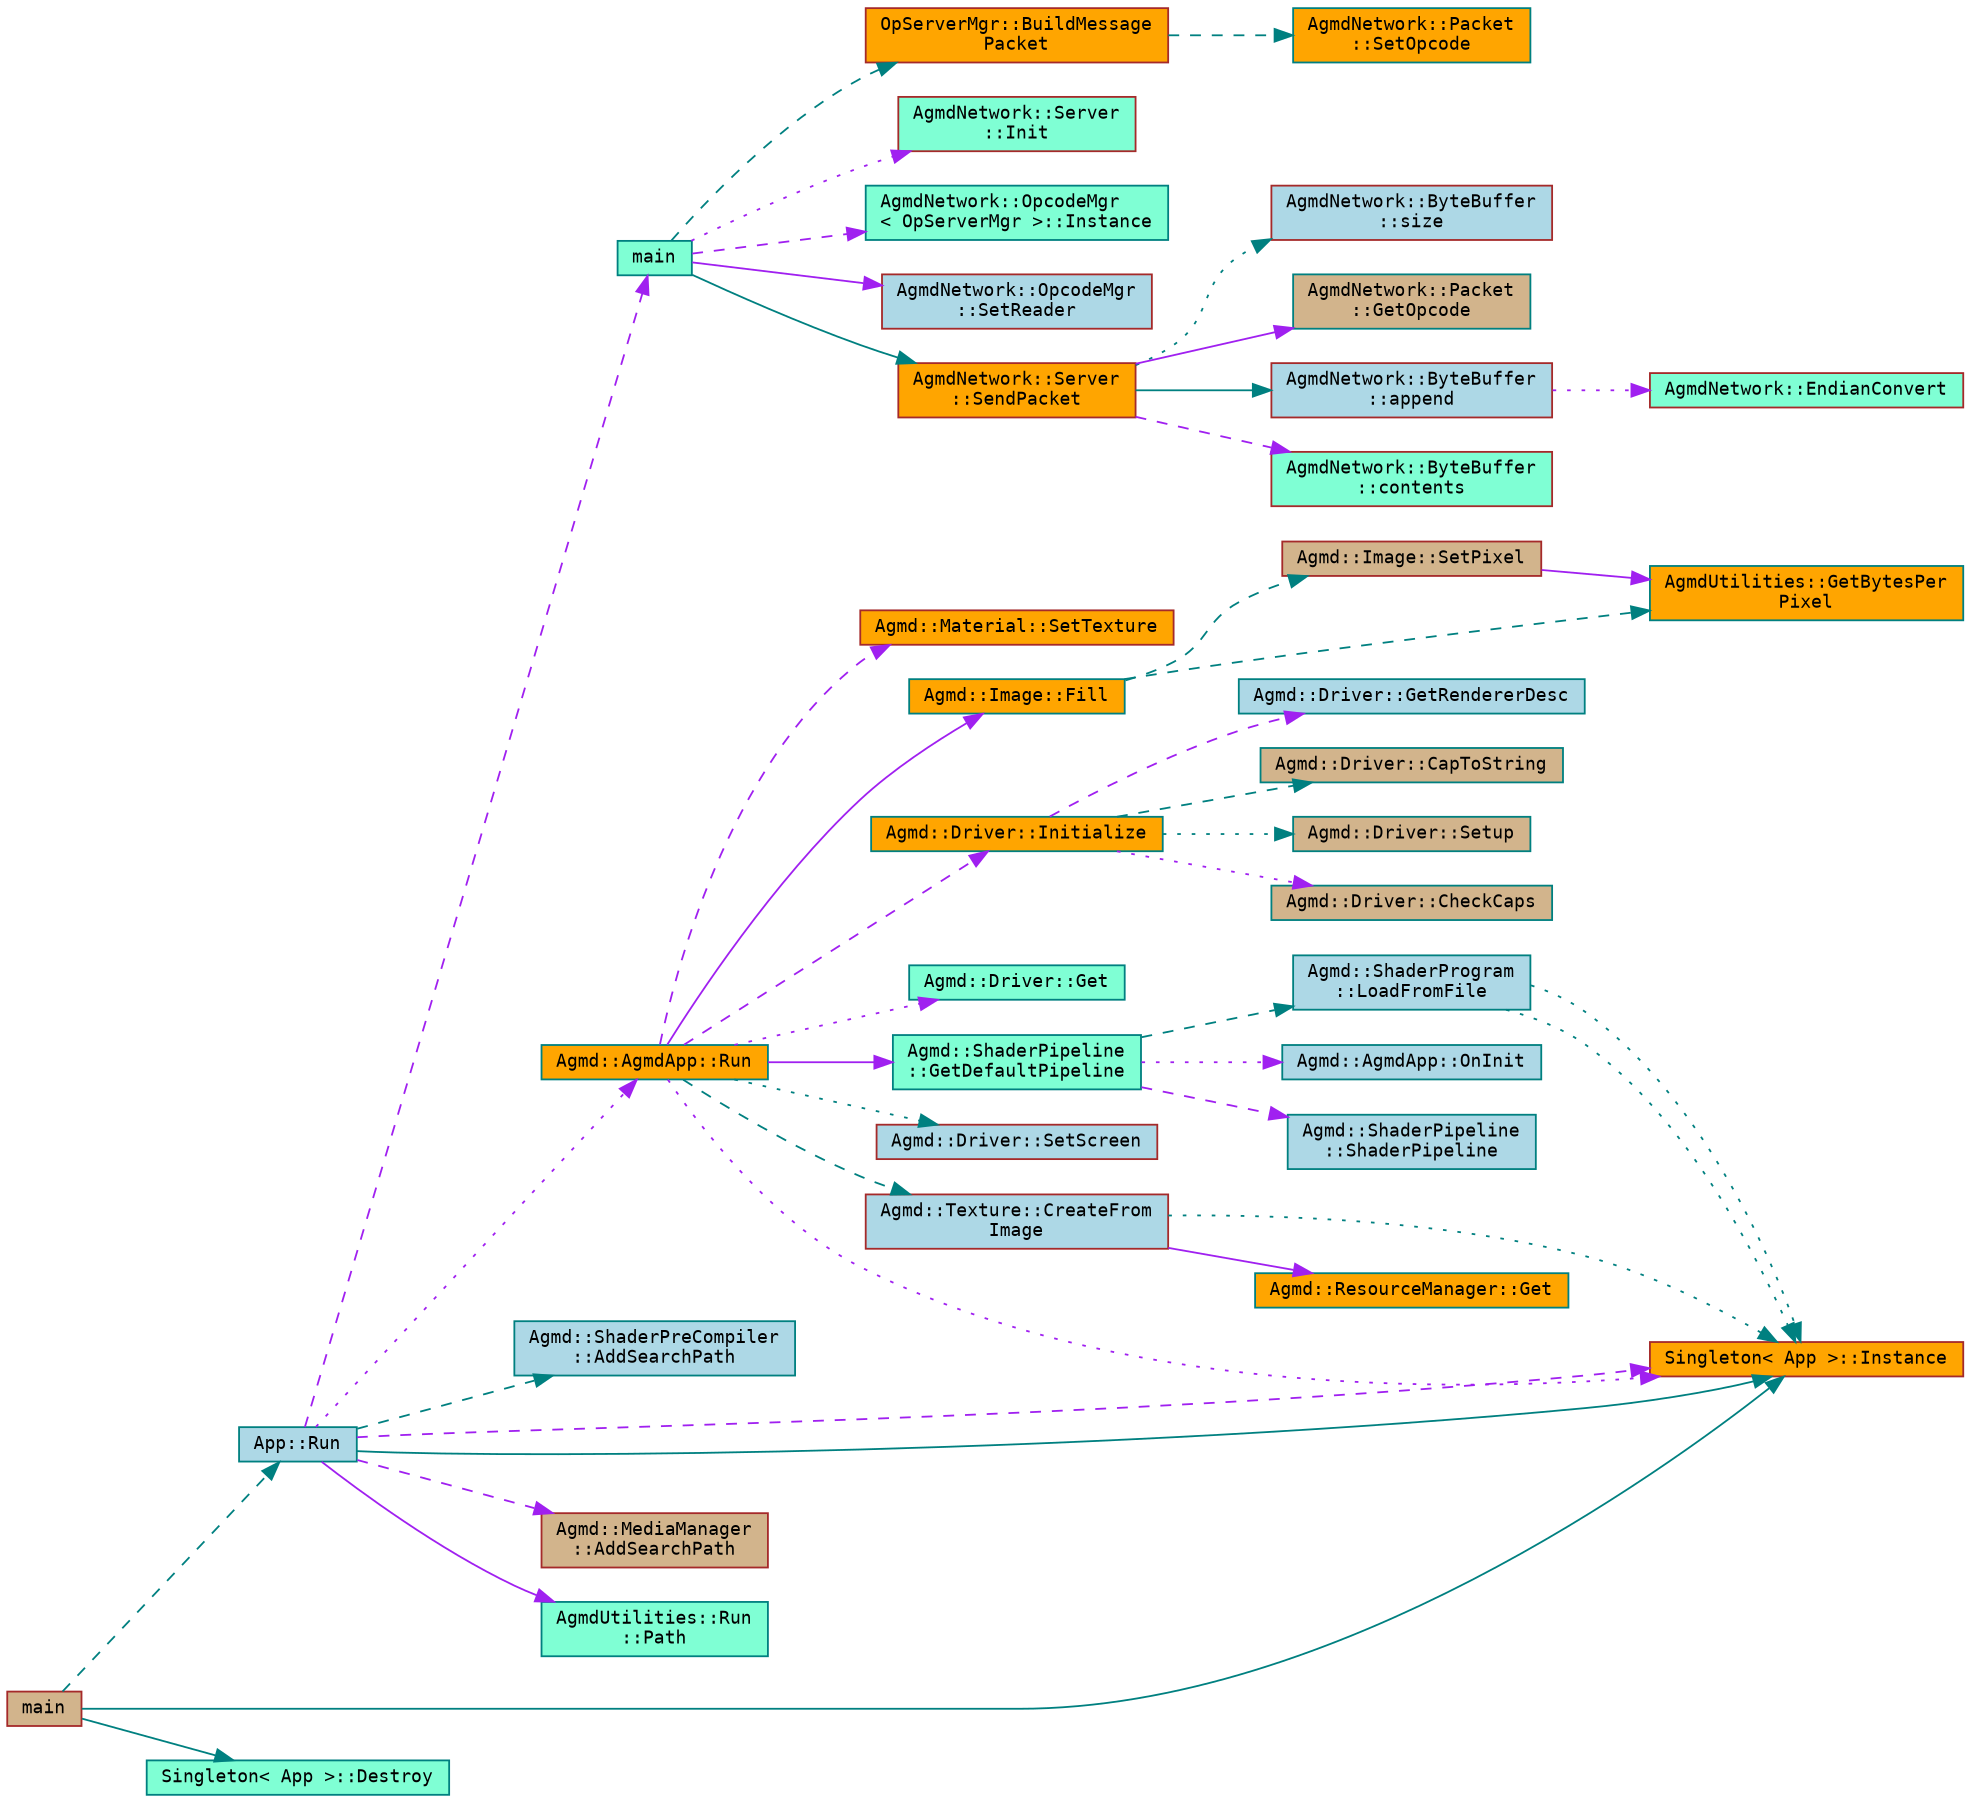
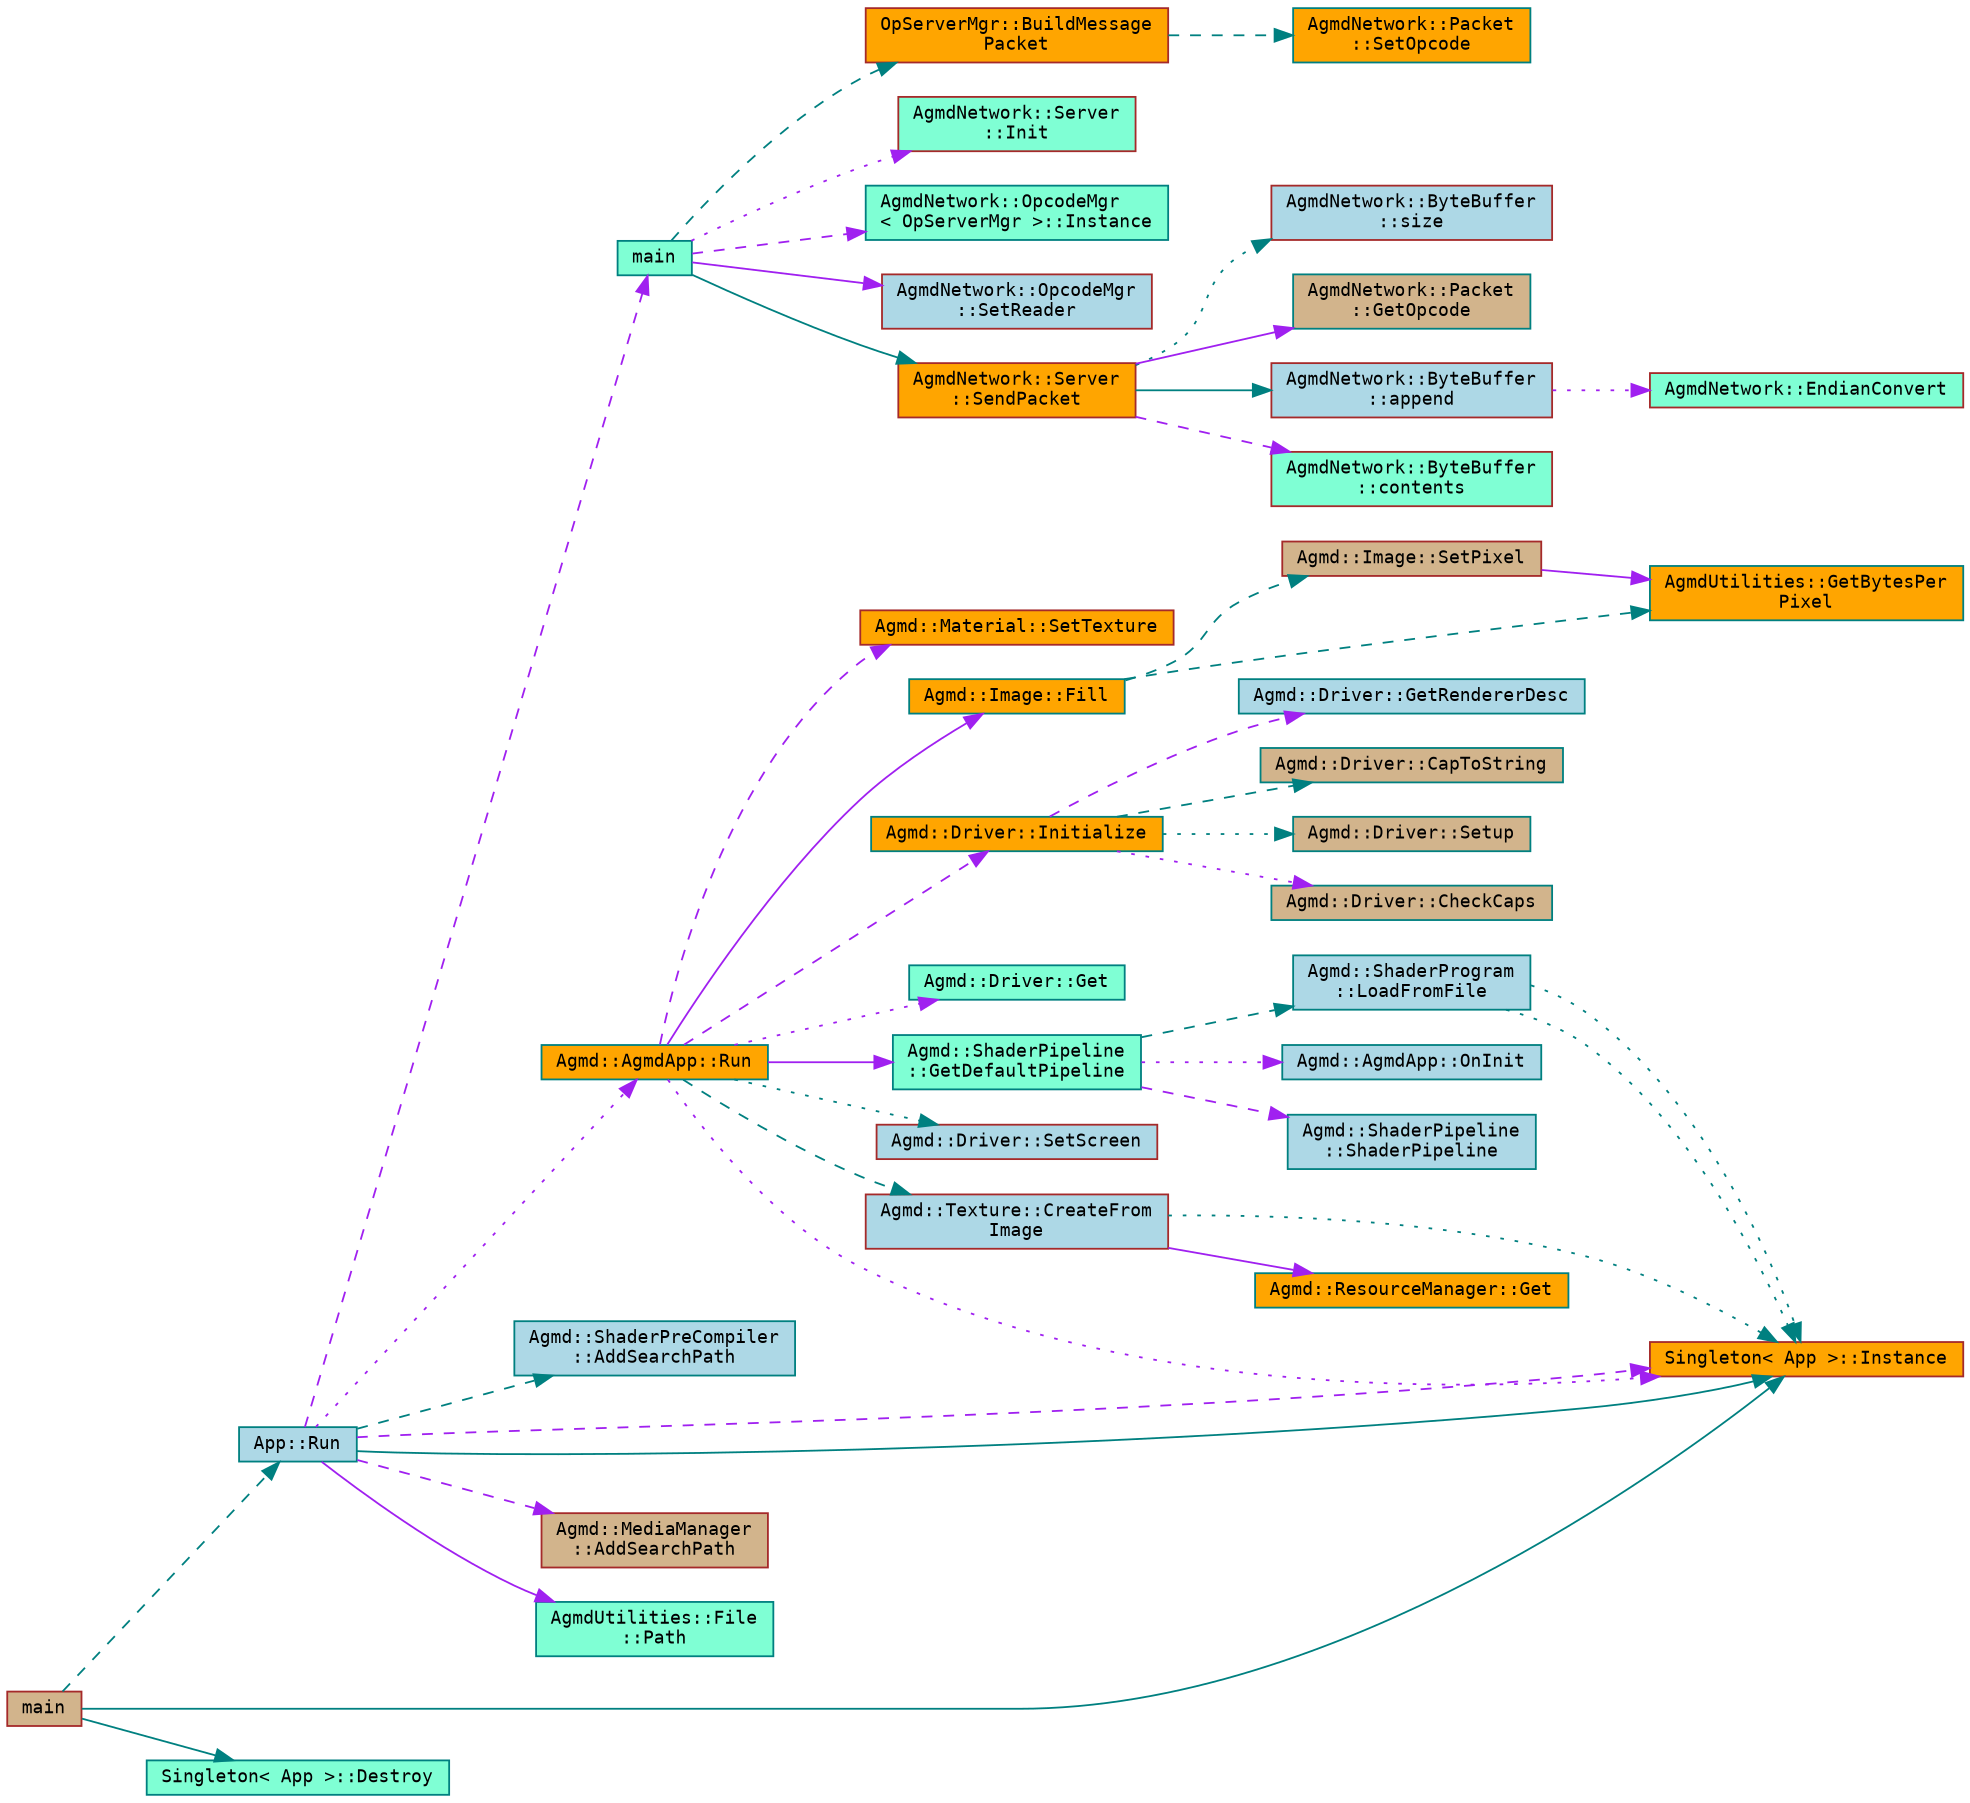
node "AgmdUtilities::Run ::Path": label "AgmdUtilities::Run ::Path" -> "AgmdUtilities::File ::Path"
